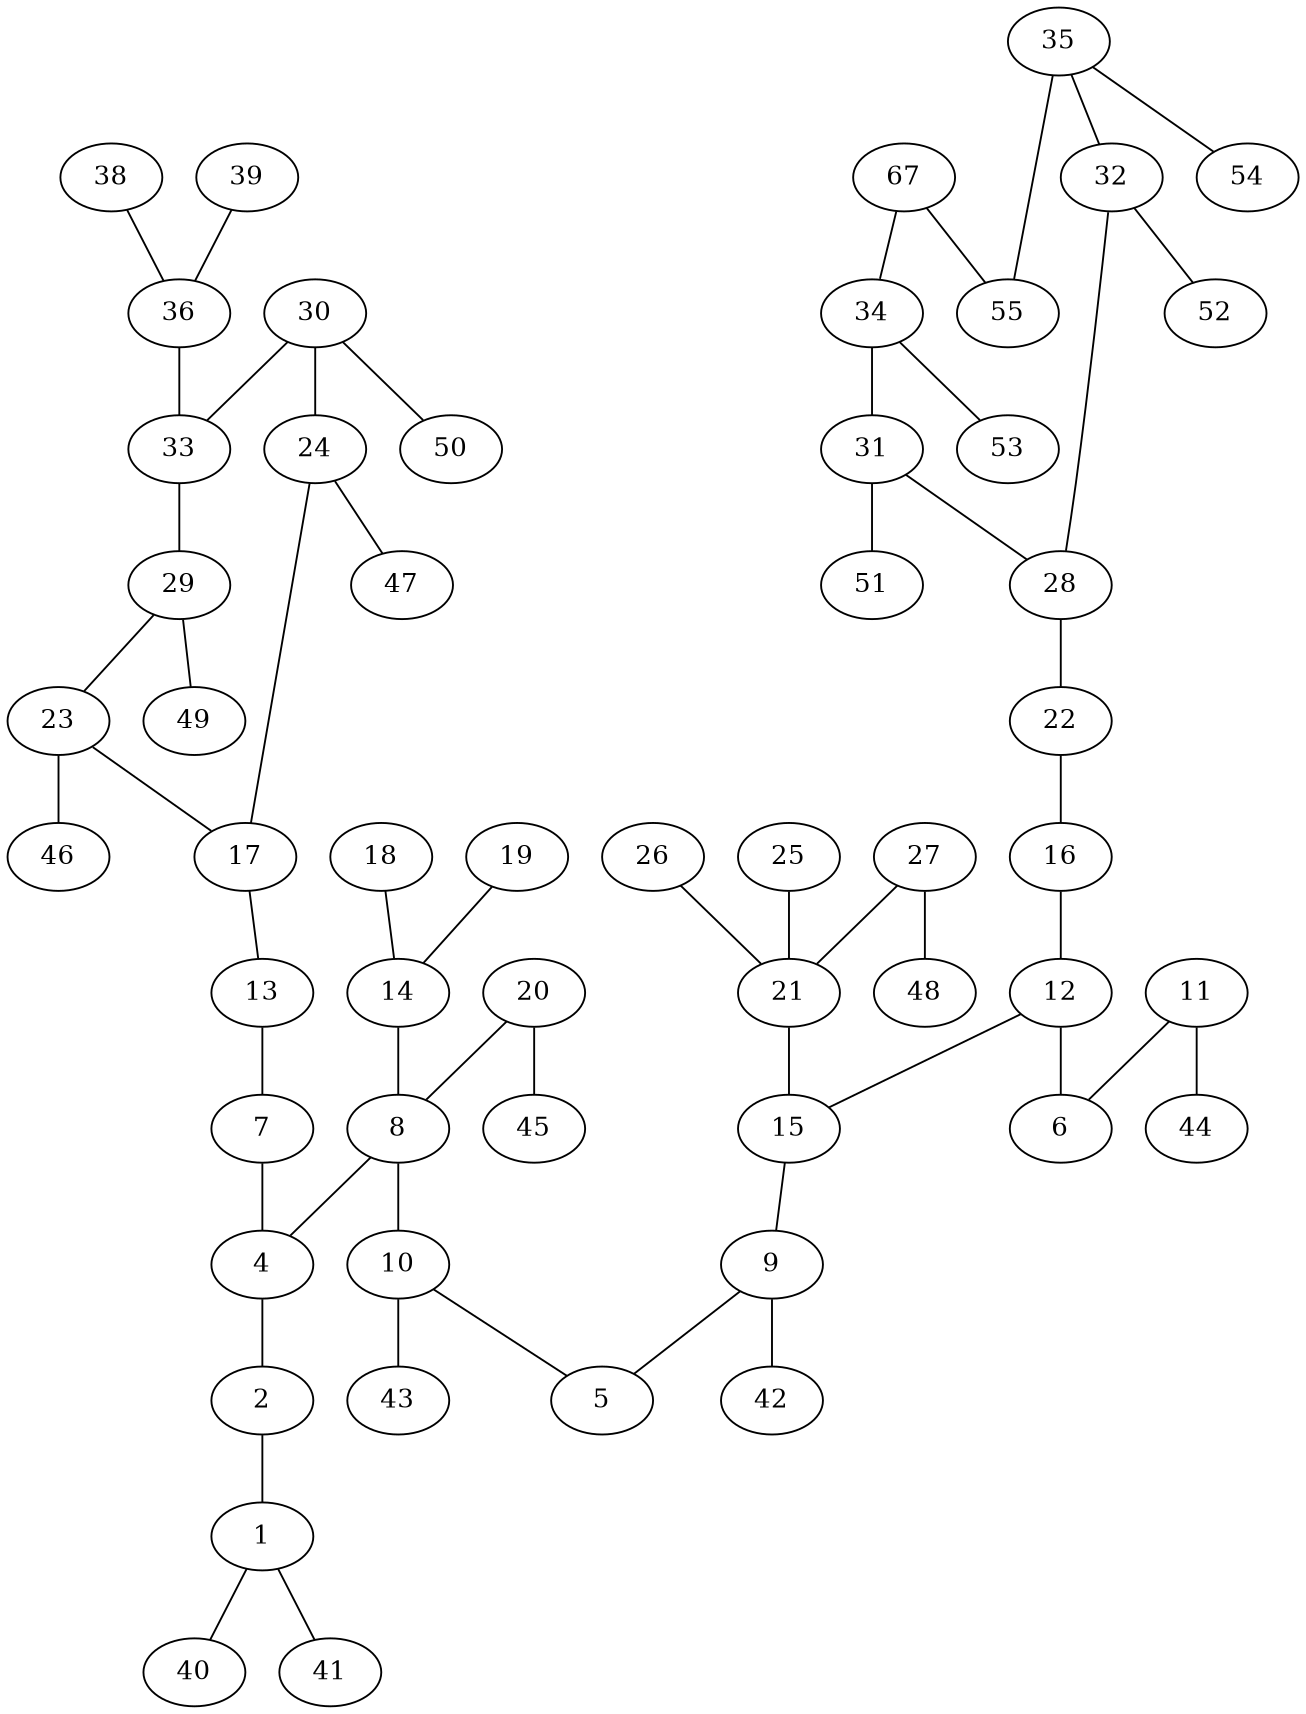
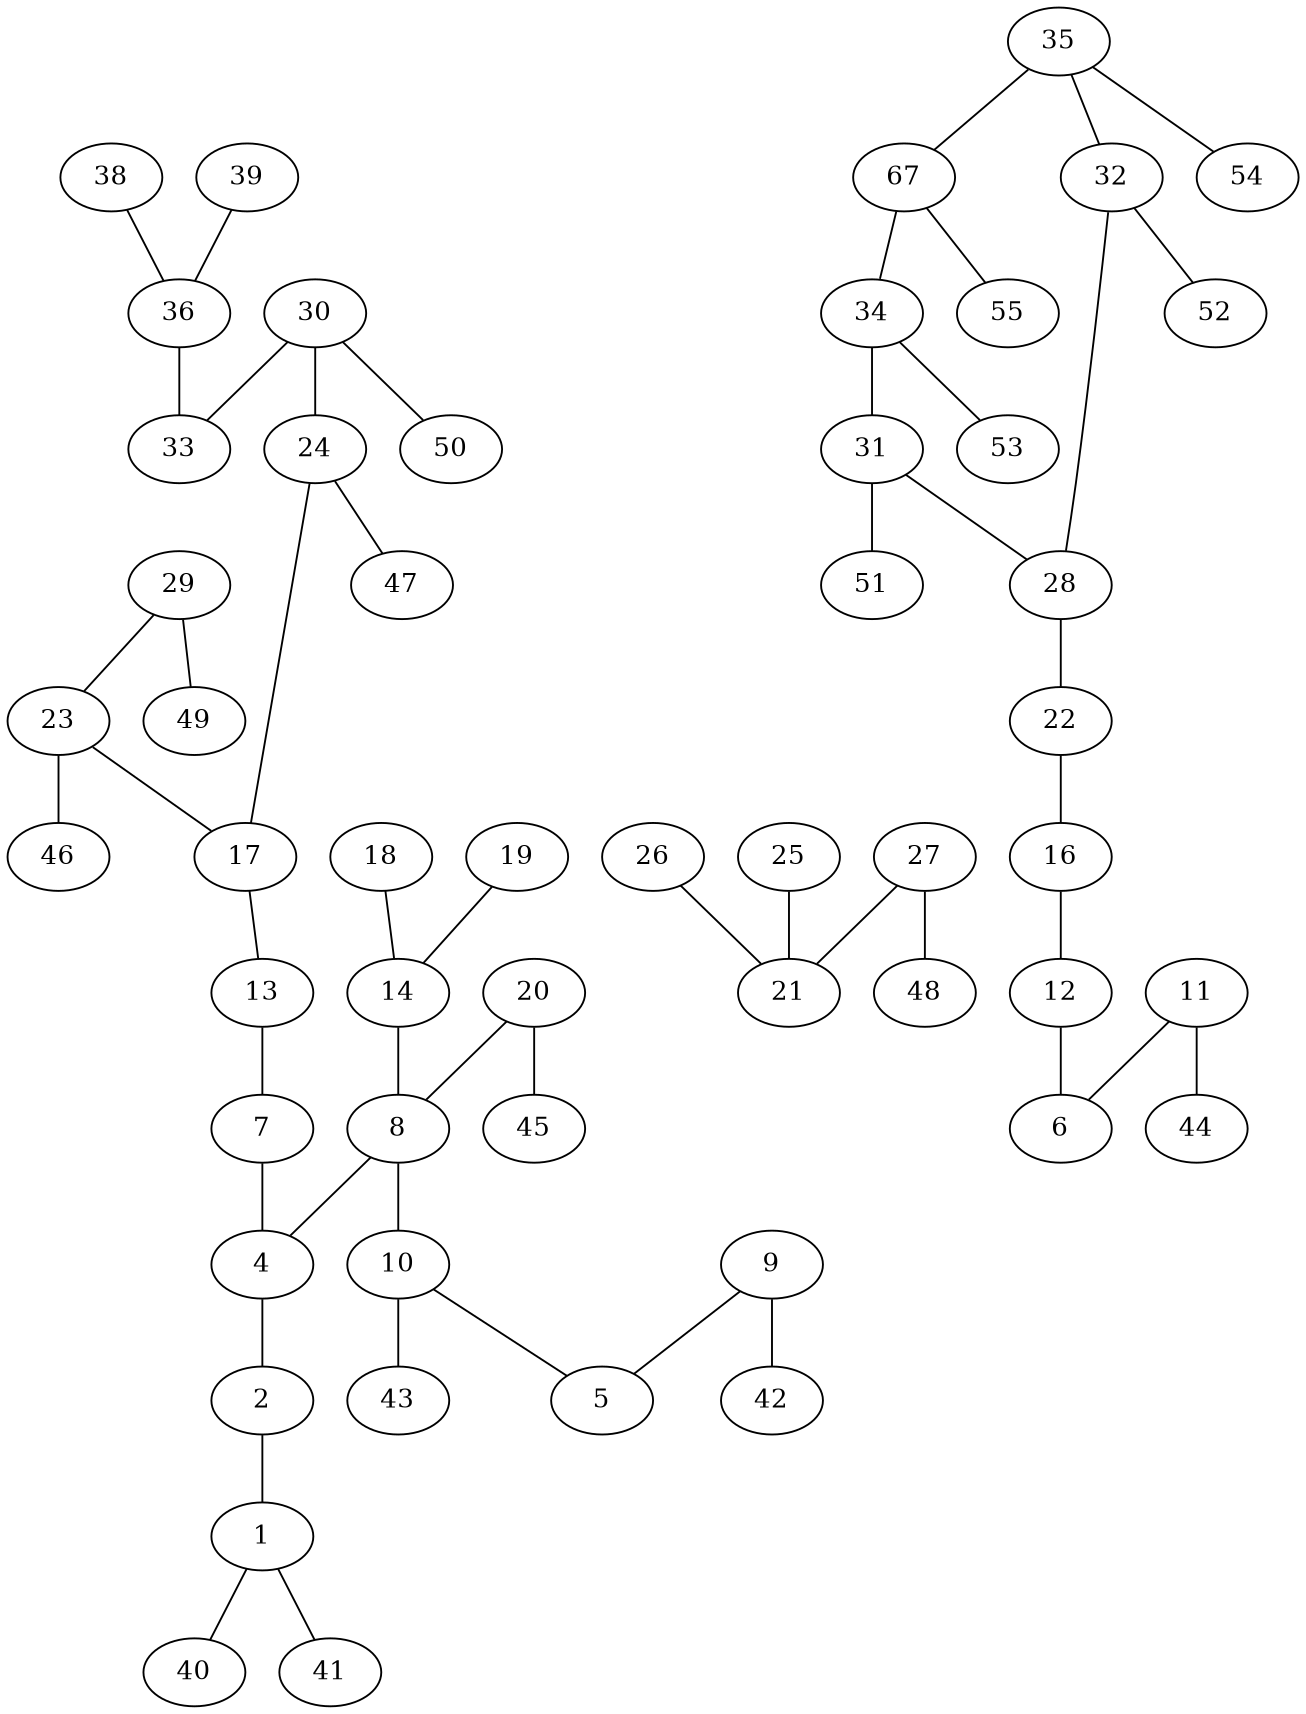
edge "35" -- "55": now "35" -- "67"
edge "33" -- "29": removed
node "15": removed
